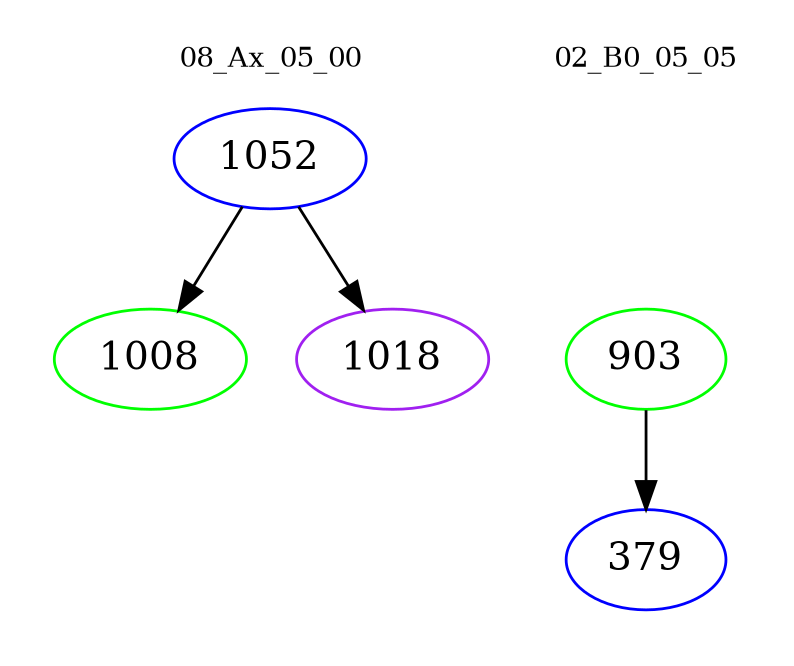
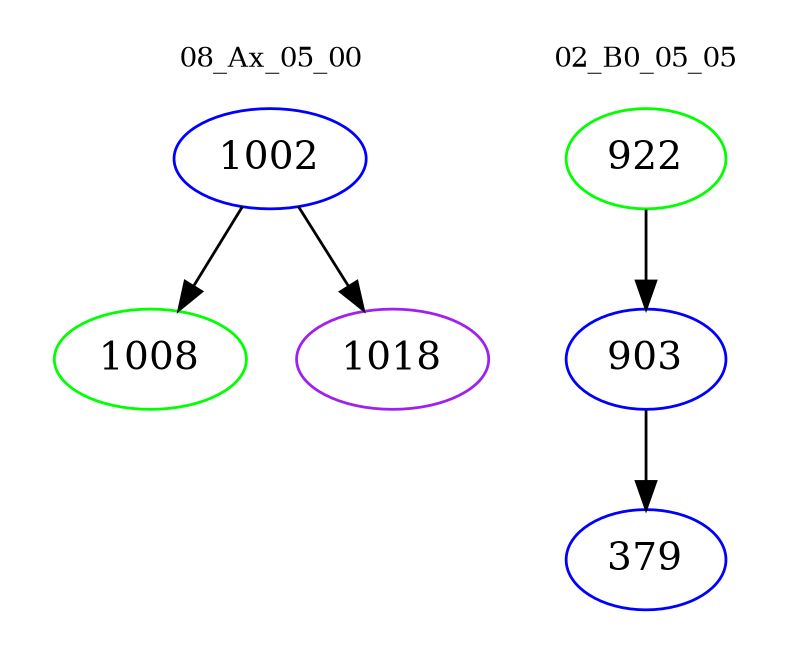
node "1052": label "1052" -> "1002"
node "922": added
node "903": color green -> blue
